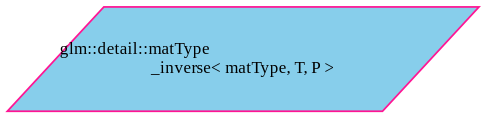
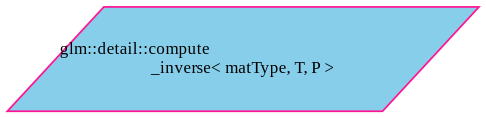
node "glm::detail::matType _inverse< matType, T, P >": label "glm::detail::matType _inverse< matType, T, P >" -> "glm::detail::compute _inverse< matType, T, P >"
